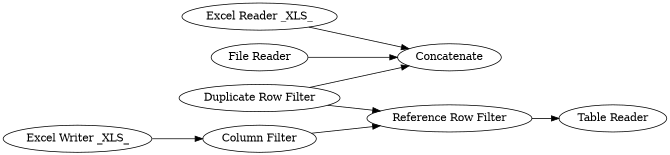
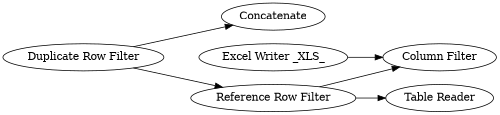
node "Excel Reader _XLS_": removed
node "File Reader": removed
edge "Column Filter" -> "Reference Row Filter": reversed
